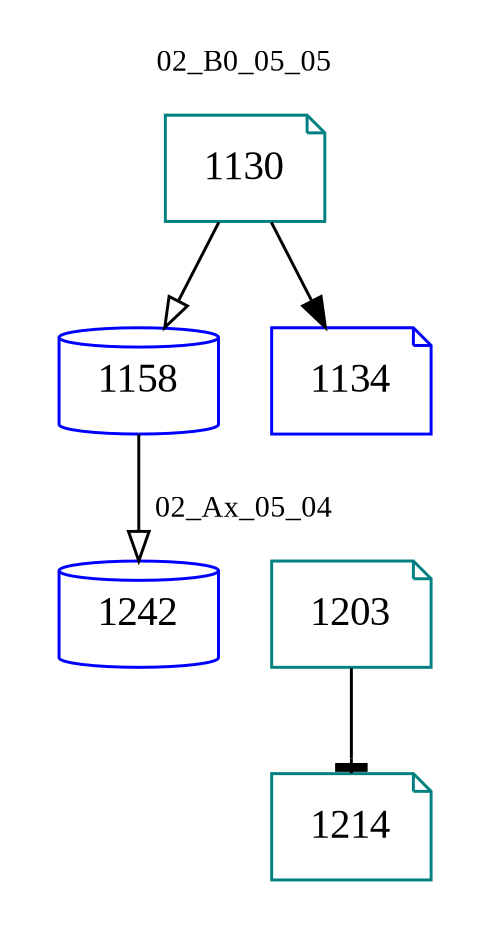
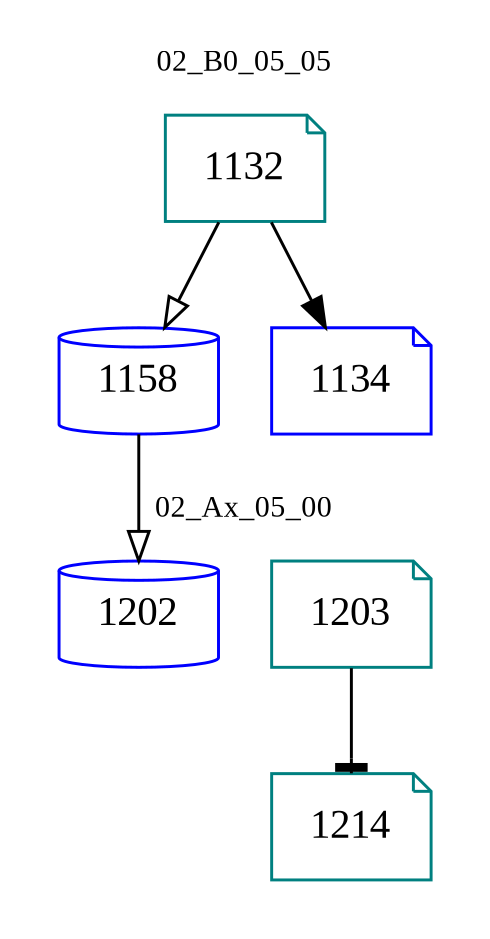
node "1130": label "1130" -> "1132"
cluster "02_Ax_05_04": label "02_Ax_05_04" -> "02_Ax_05_00"
node "1242": label "1242" -> "1202"
